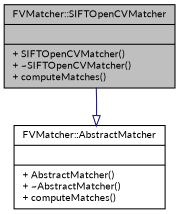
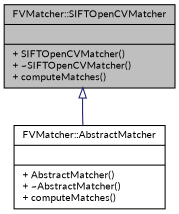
edge "FVMatcher::SIFTOpenCVMatcher" -> "FVMatcher::AbstractMatcher": reversed
